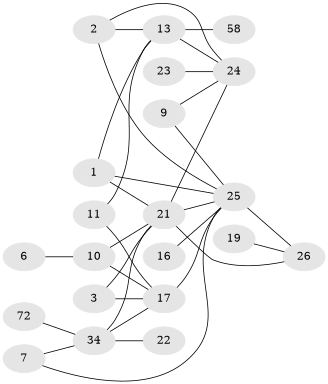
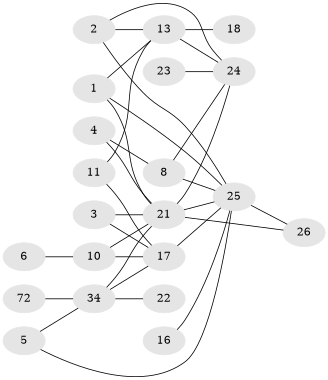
node "58": label "58" -> "18"
node "9": label "9" -> "8"
node "4": added
node "19": removed
node "7": label "7" -> "5"
